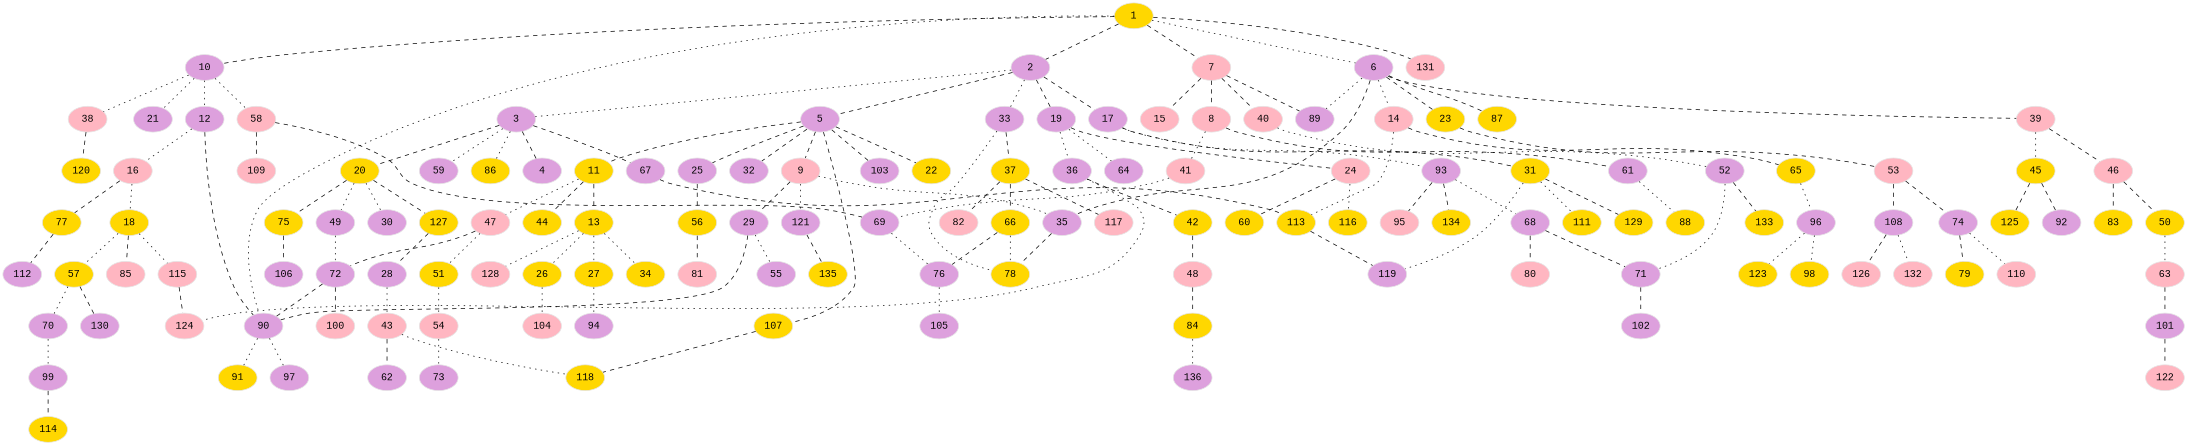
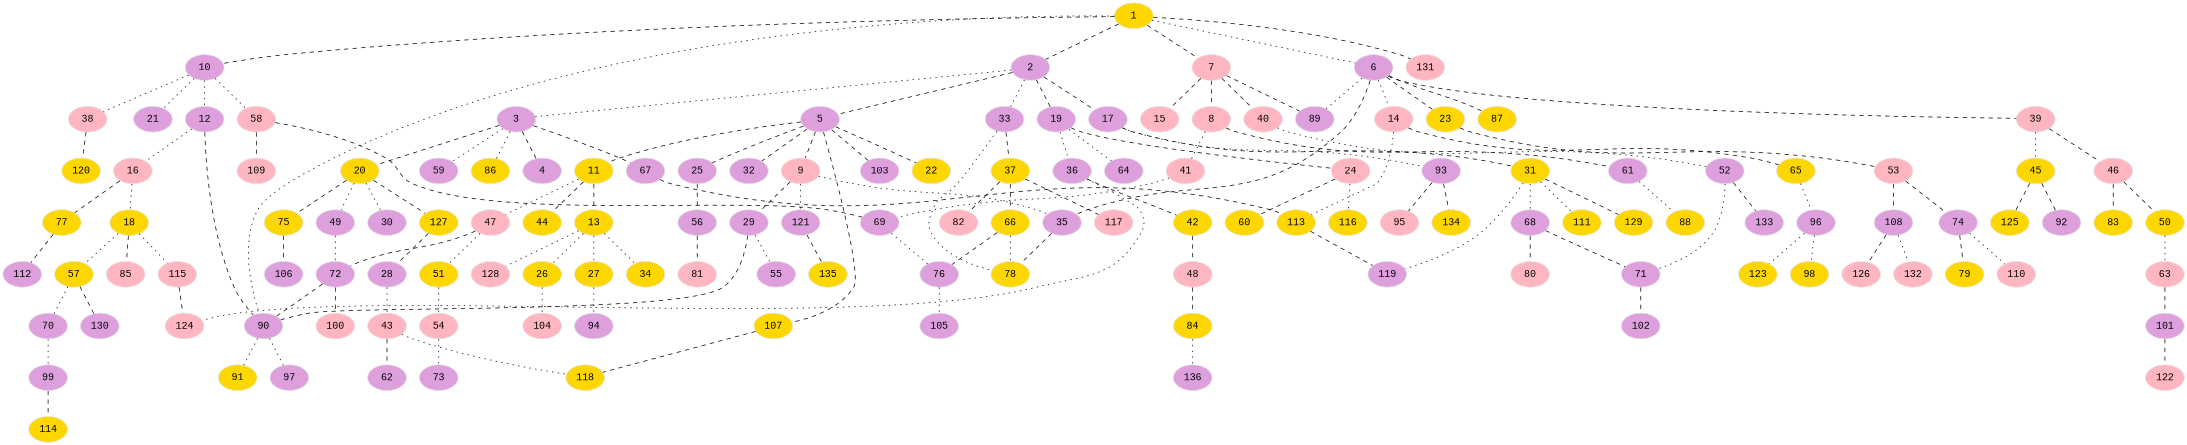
edge "93" -- "68": now "31" -- "68"
node "56": fillcolor gold -> plum
node "133": fillcolor gold -> plum
